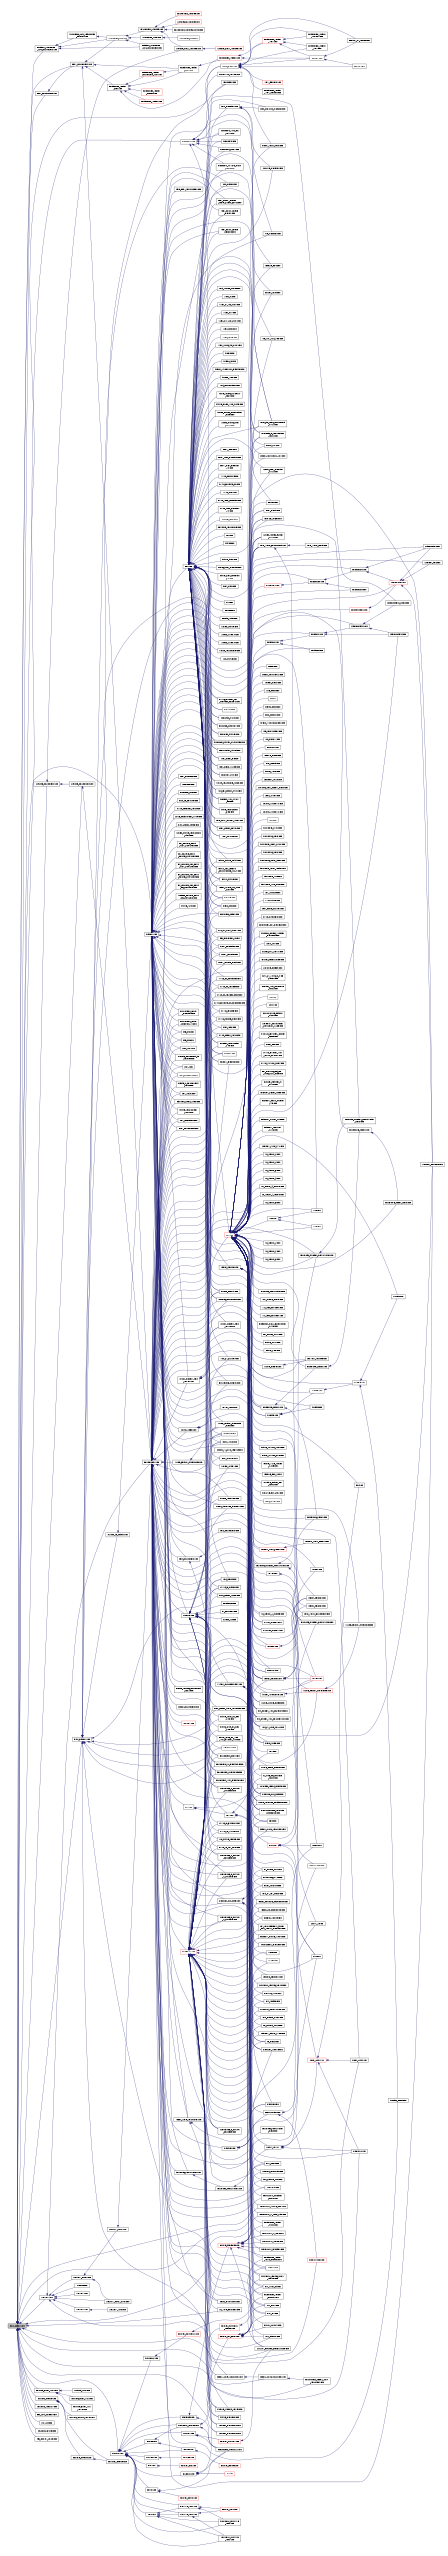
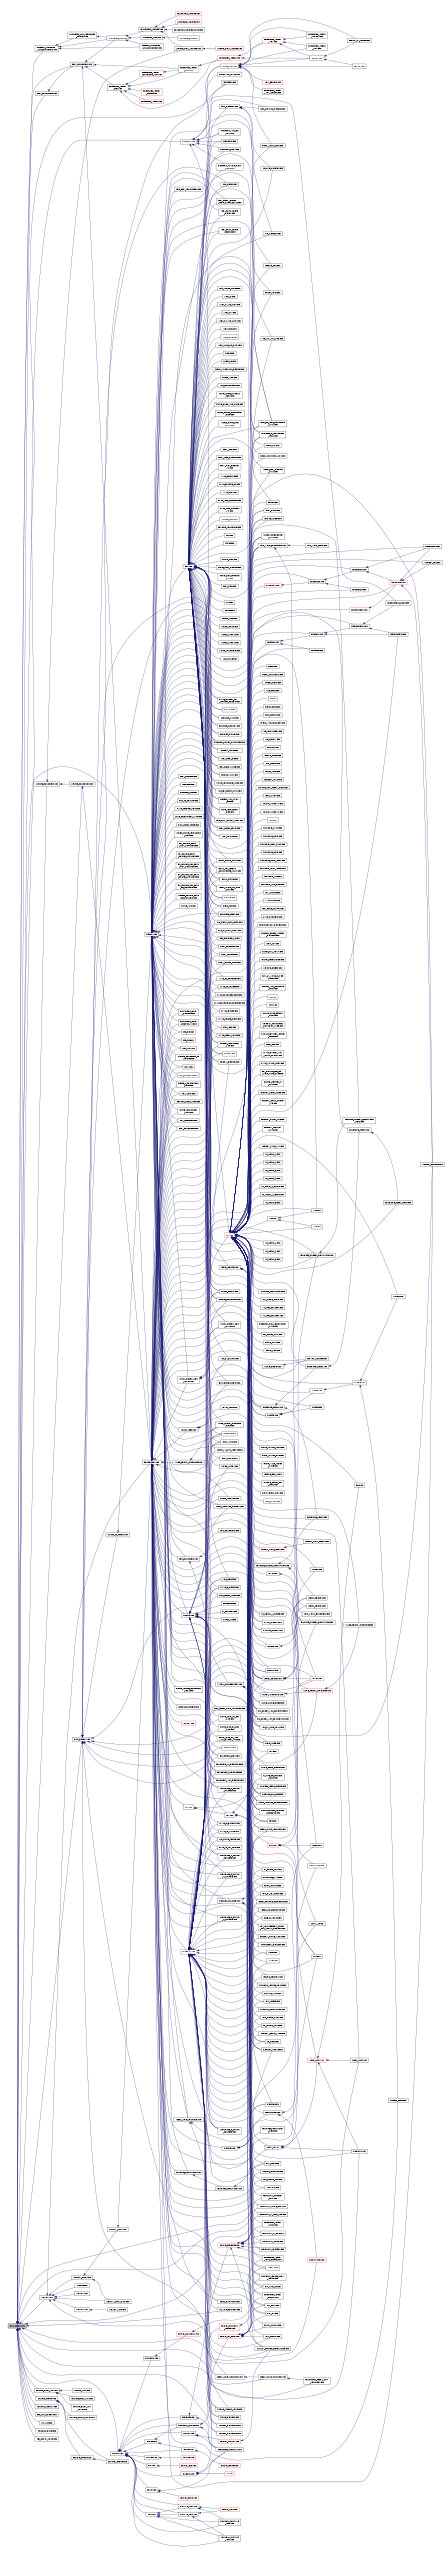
node "accumulator_struct.cpp": label "accumulator_struct.cpp" -> "fractals_struct.cpp"
node "find_clients_from_prefix.cpp": added
node "call_promise_get_gid _more_than_once.cpp": label "call_promise_get_gid _more_than_once.cpp" -> "call_promise_get_gid _more_struct_once.cpp"
node "benchmark_partition _jacobi.cpp": label "benchmark_partition _jacobi.cpp" -> "benchmark_partition _copy.cpp"
